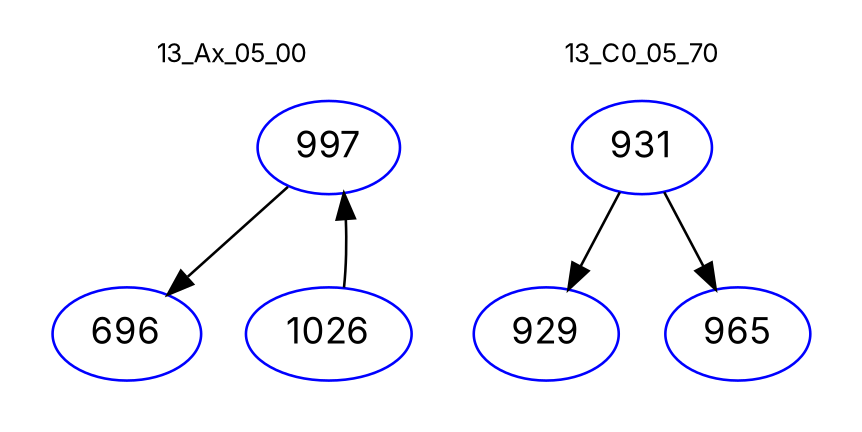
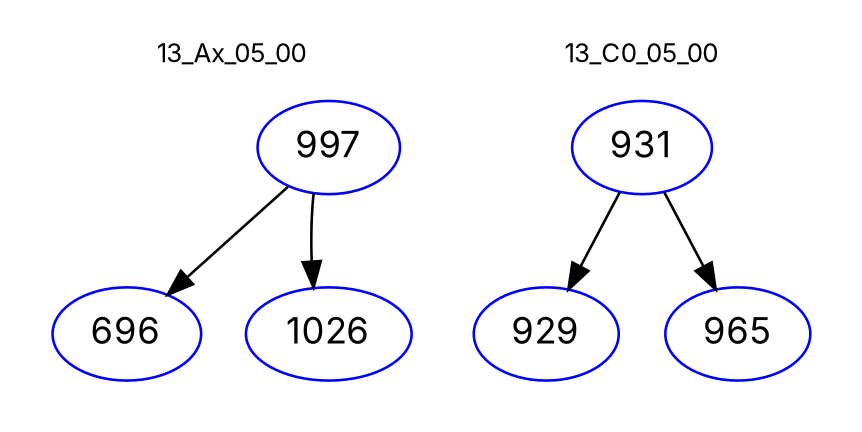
cluster "13_C0_05_70": label "13_C0_05_70" -> "13_C0_05_00"
edge "1026" -> "997": reversed
